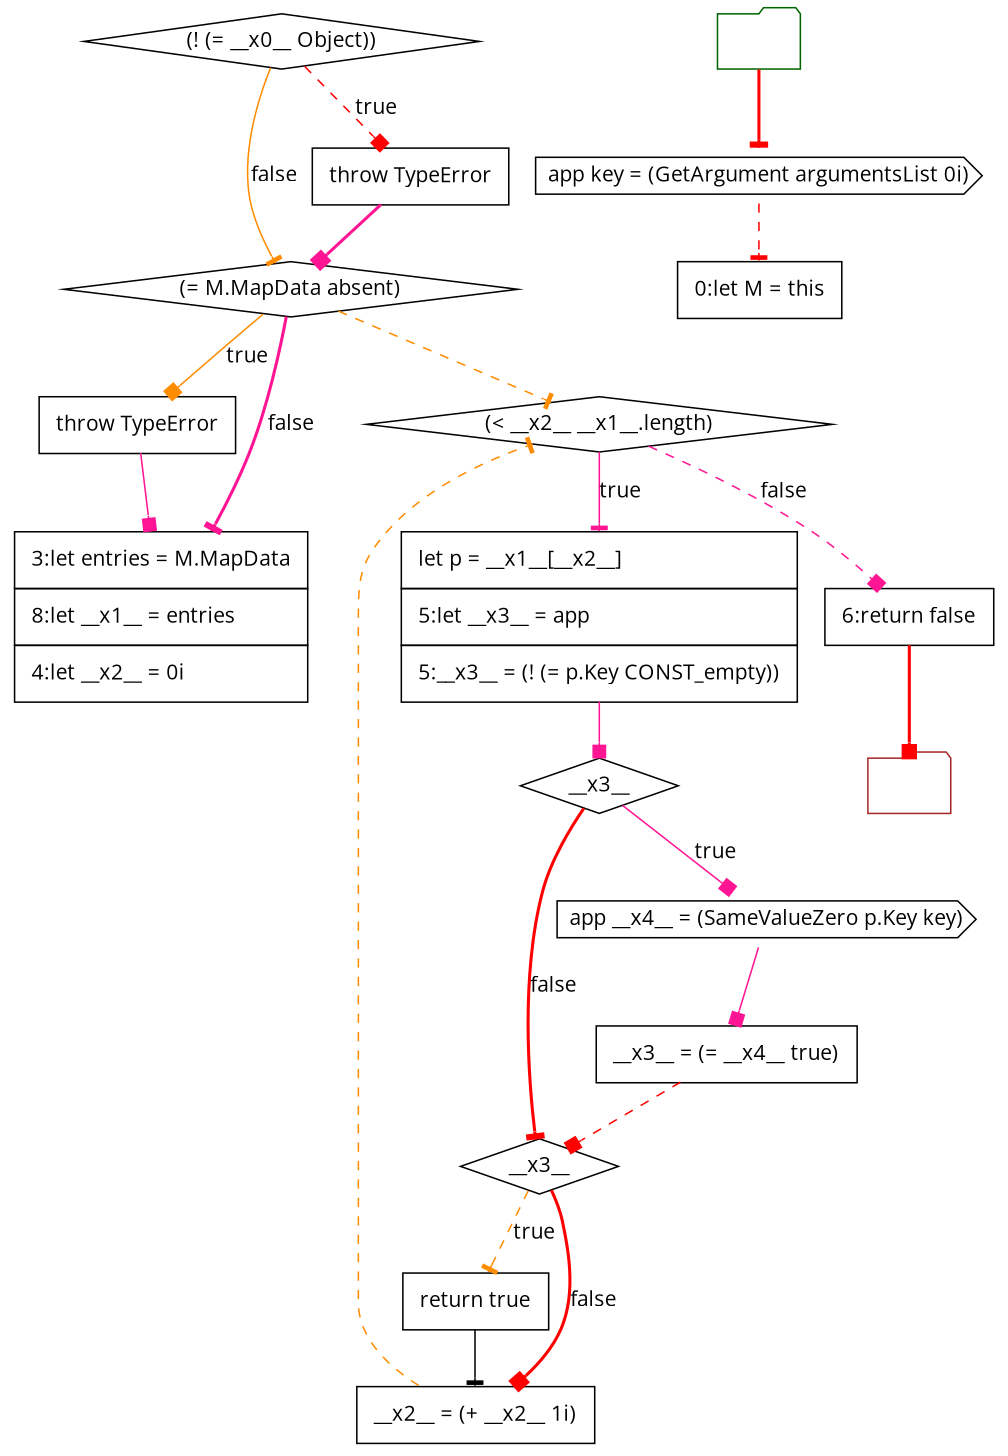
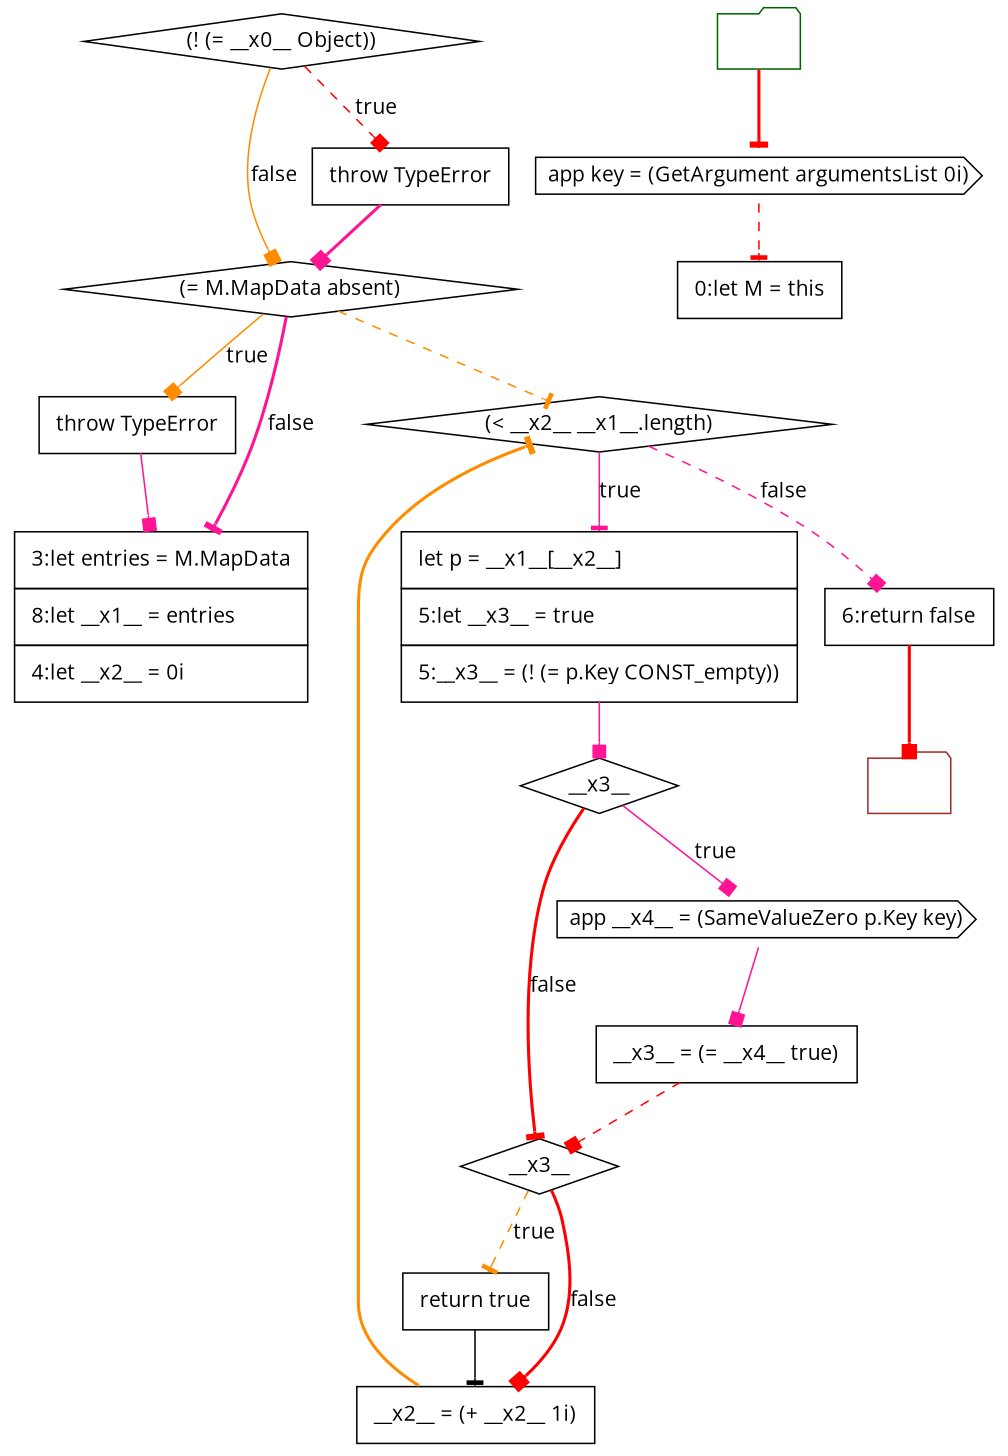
edge "(! (= __x0__ Object))" -> "(= M.MapData absent)": arrowhead tee -> box
node "let p = __x1__[__x2__]": text "5:let __x3__ = app" -> "5:let __x3__ = true"
edge "__x2__ = (+ __x2__ 1i)" -> "(< __x2__ __x1__.length)": style dashed -> bold
